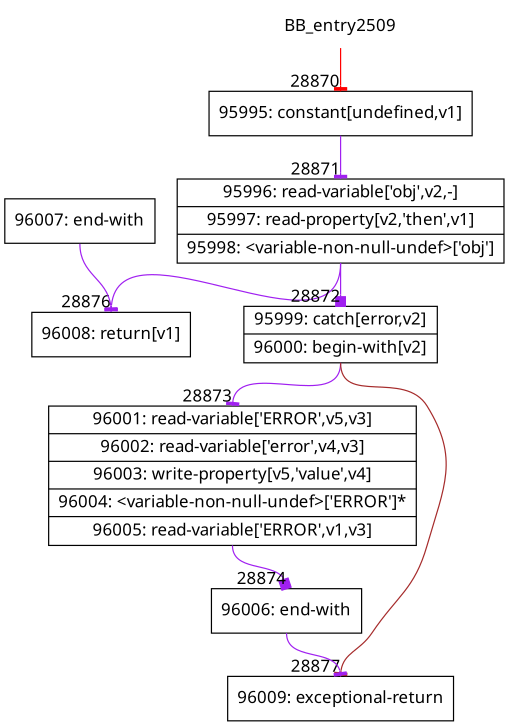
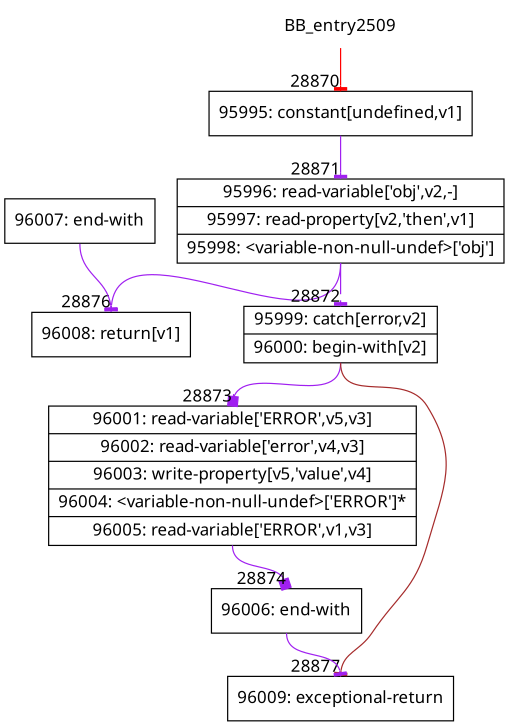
edge "95996: read-variable['obj',v2,-]" -> "95999: catch[error,v2]": arrowhead box -> tee
edge "95999: catch[error,v2]" -> "96001: read-variable['ERROR',v5,v3]": arrowhead tee -> box
